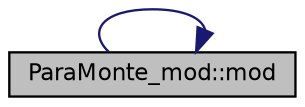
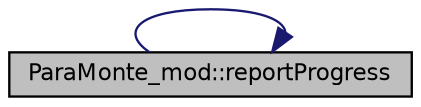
node "ParaMonte_mod::mod": label "ParaMonte_mod::mod" -> "ParaMonte_mod::reportProgress"
